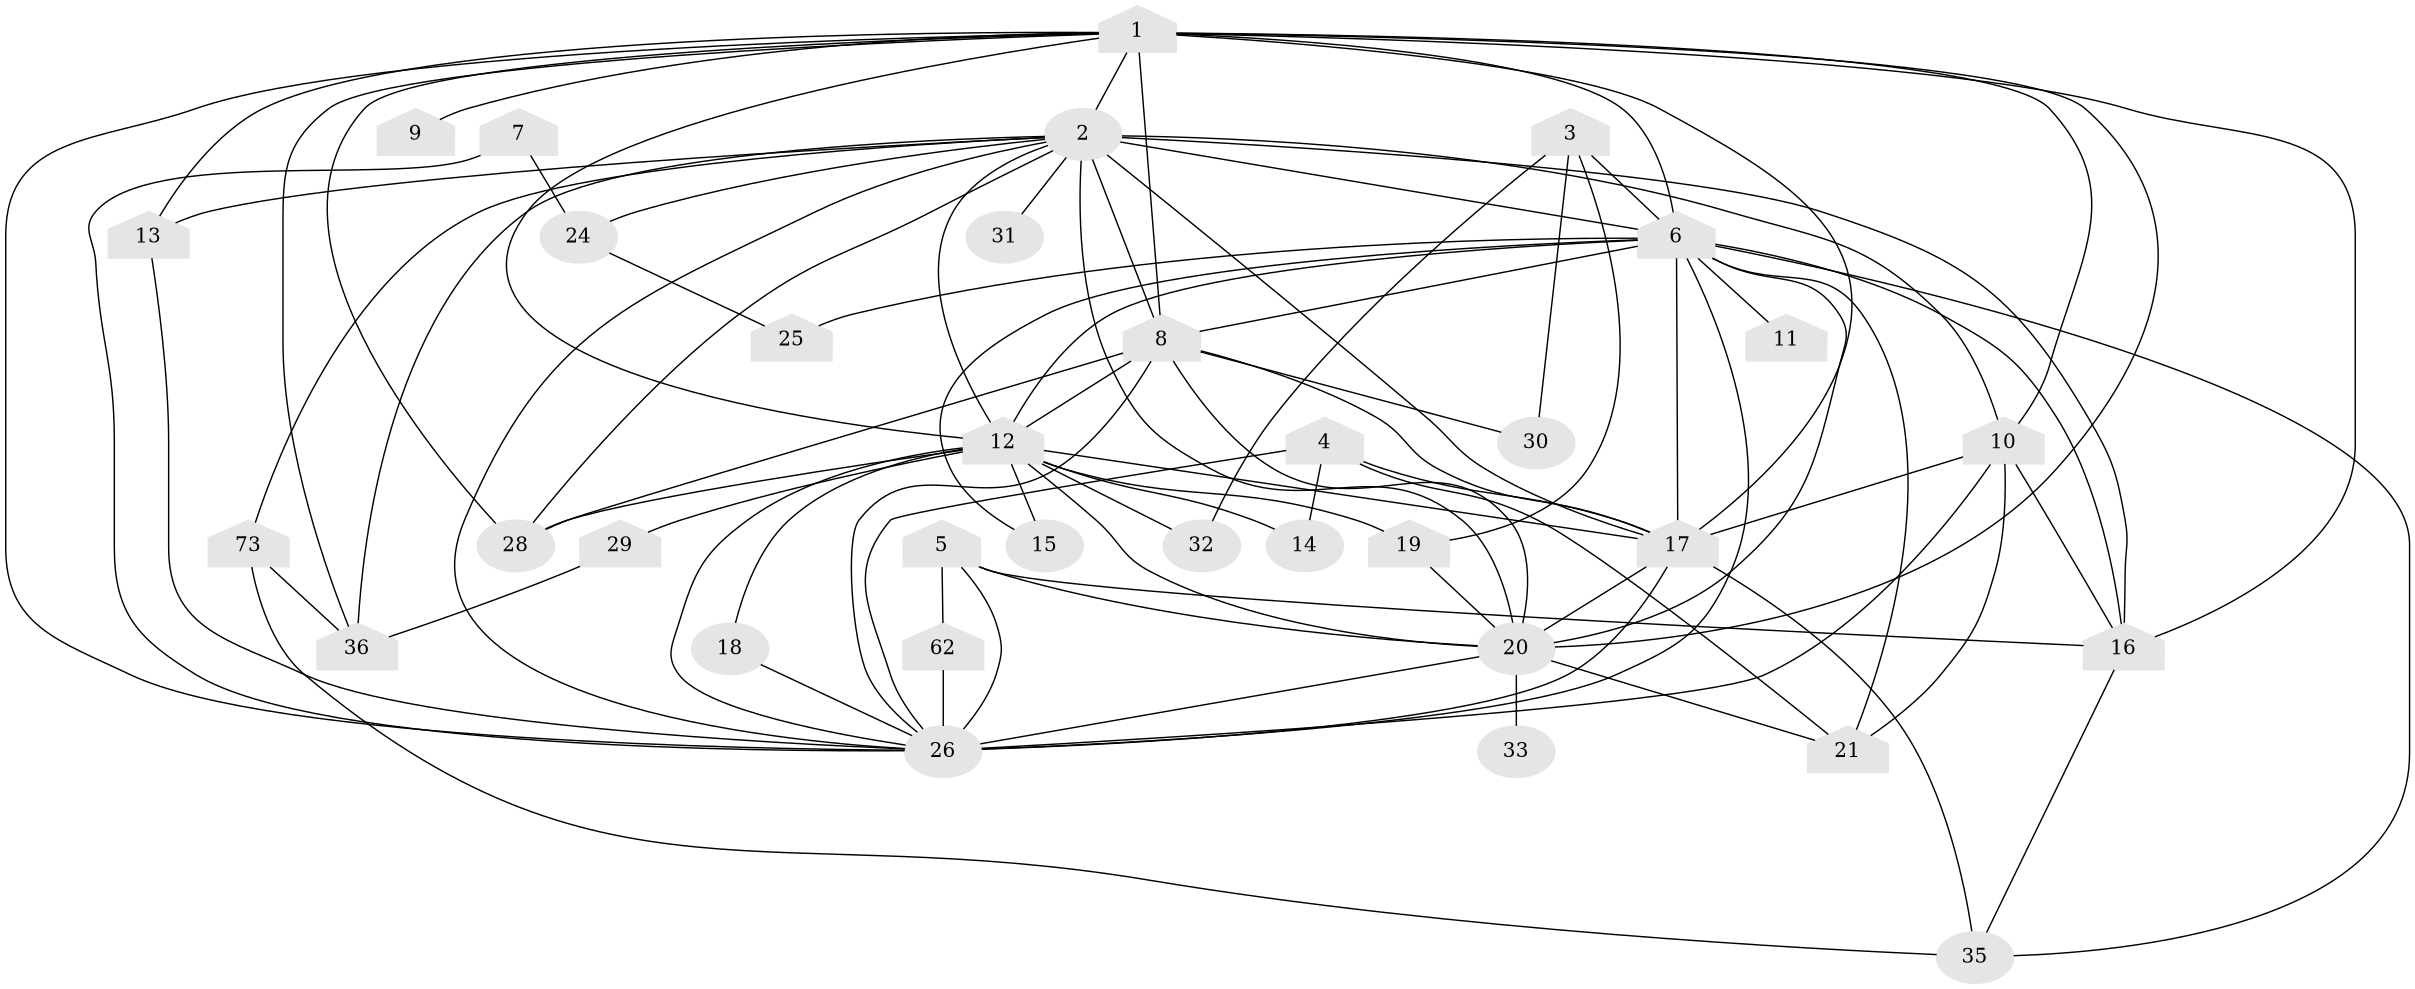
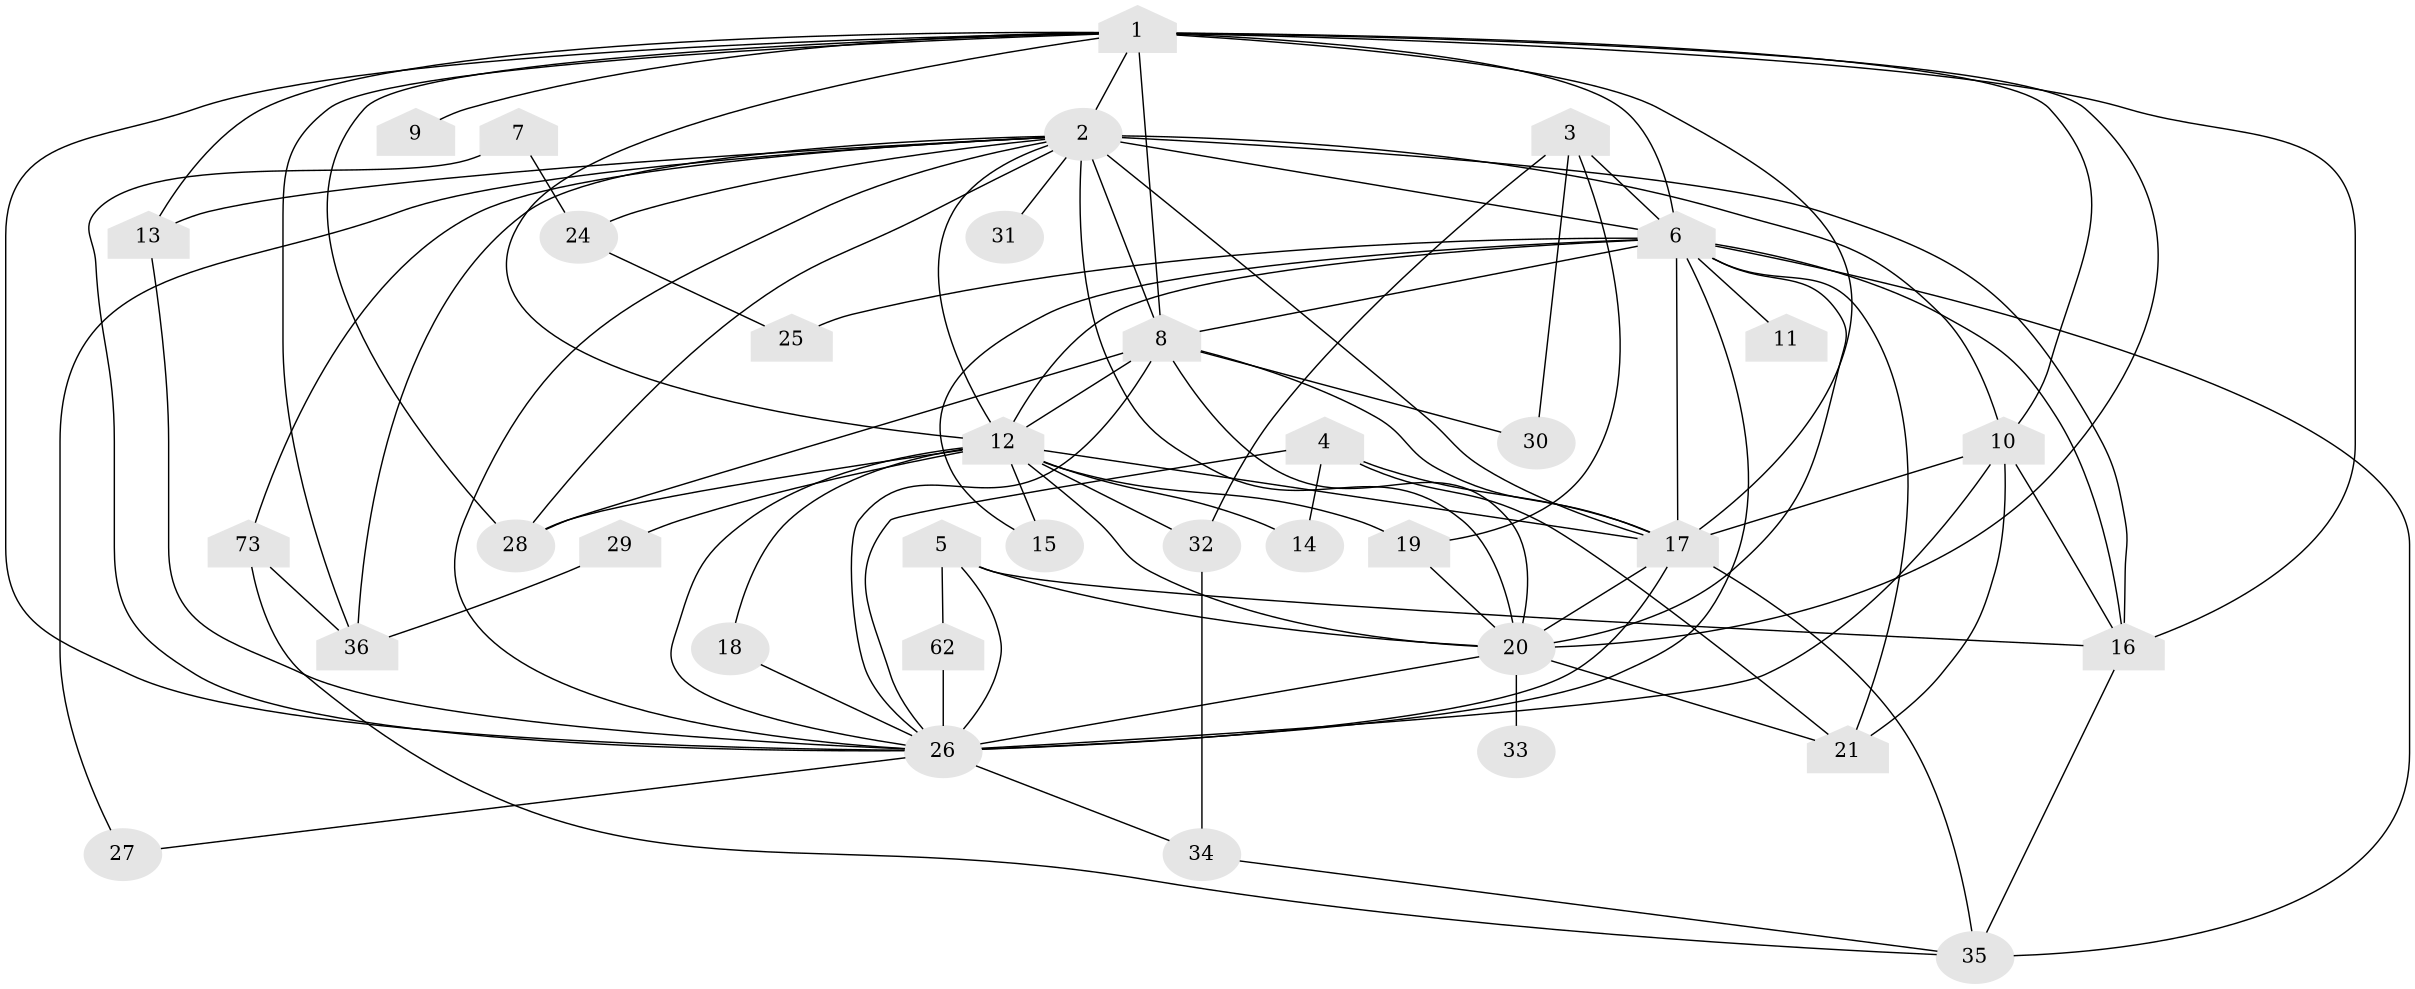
node "27": added
node "34": added
